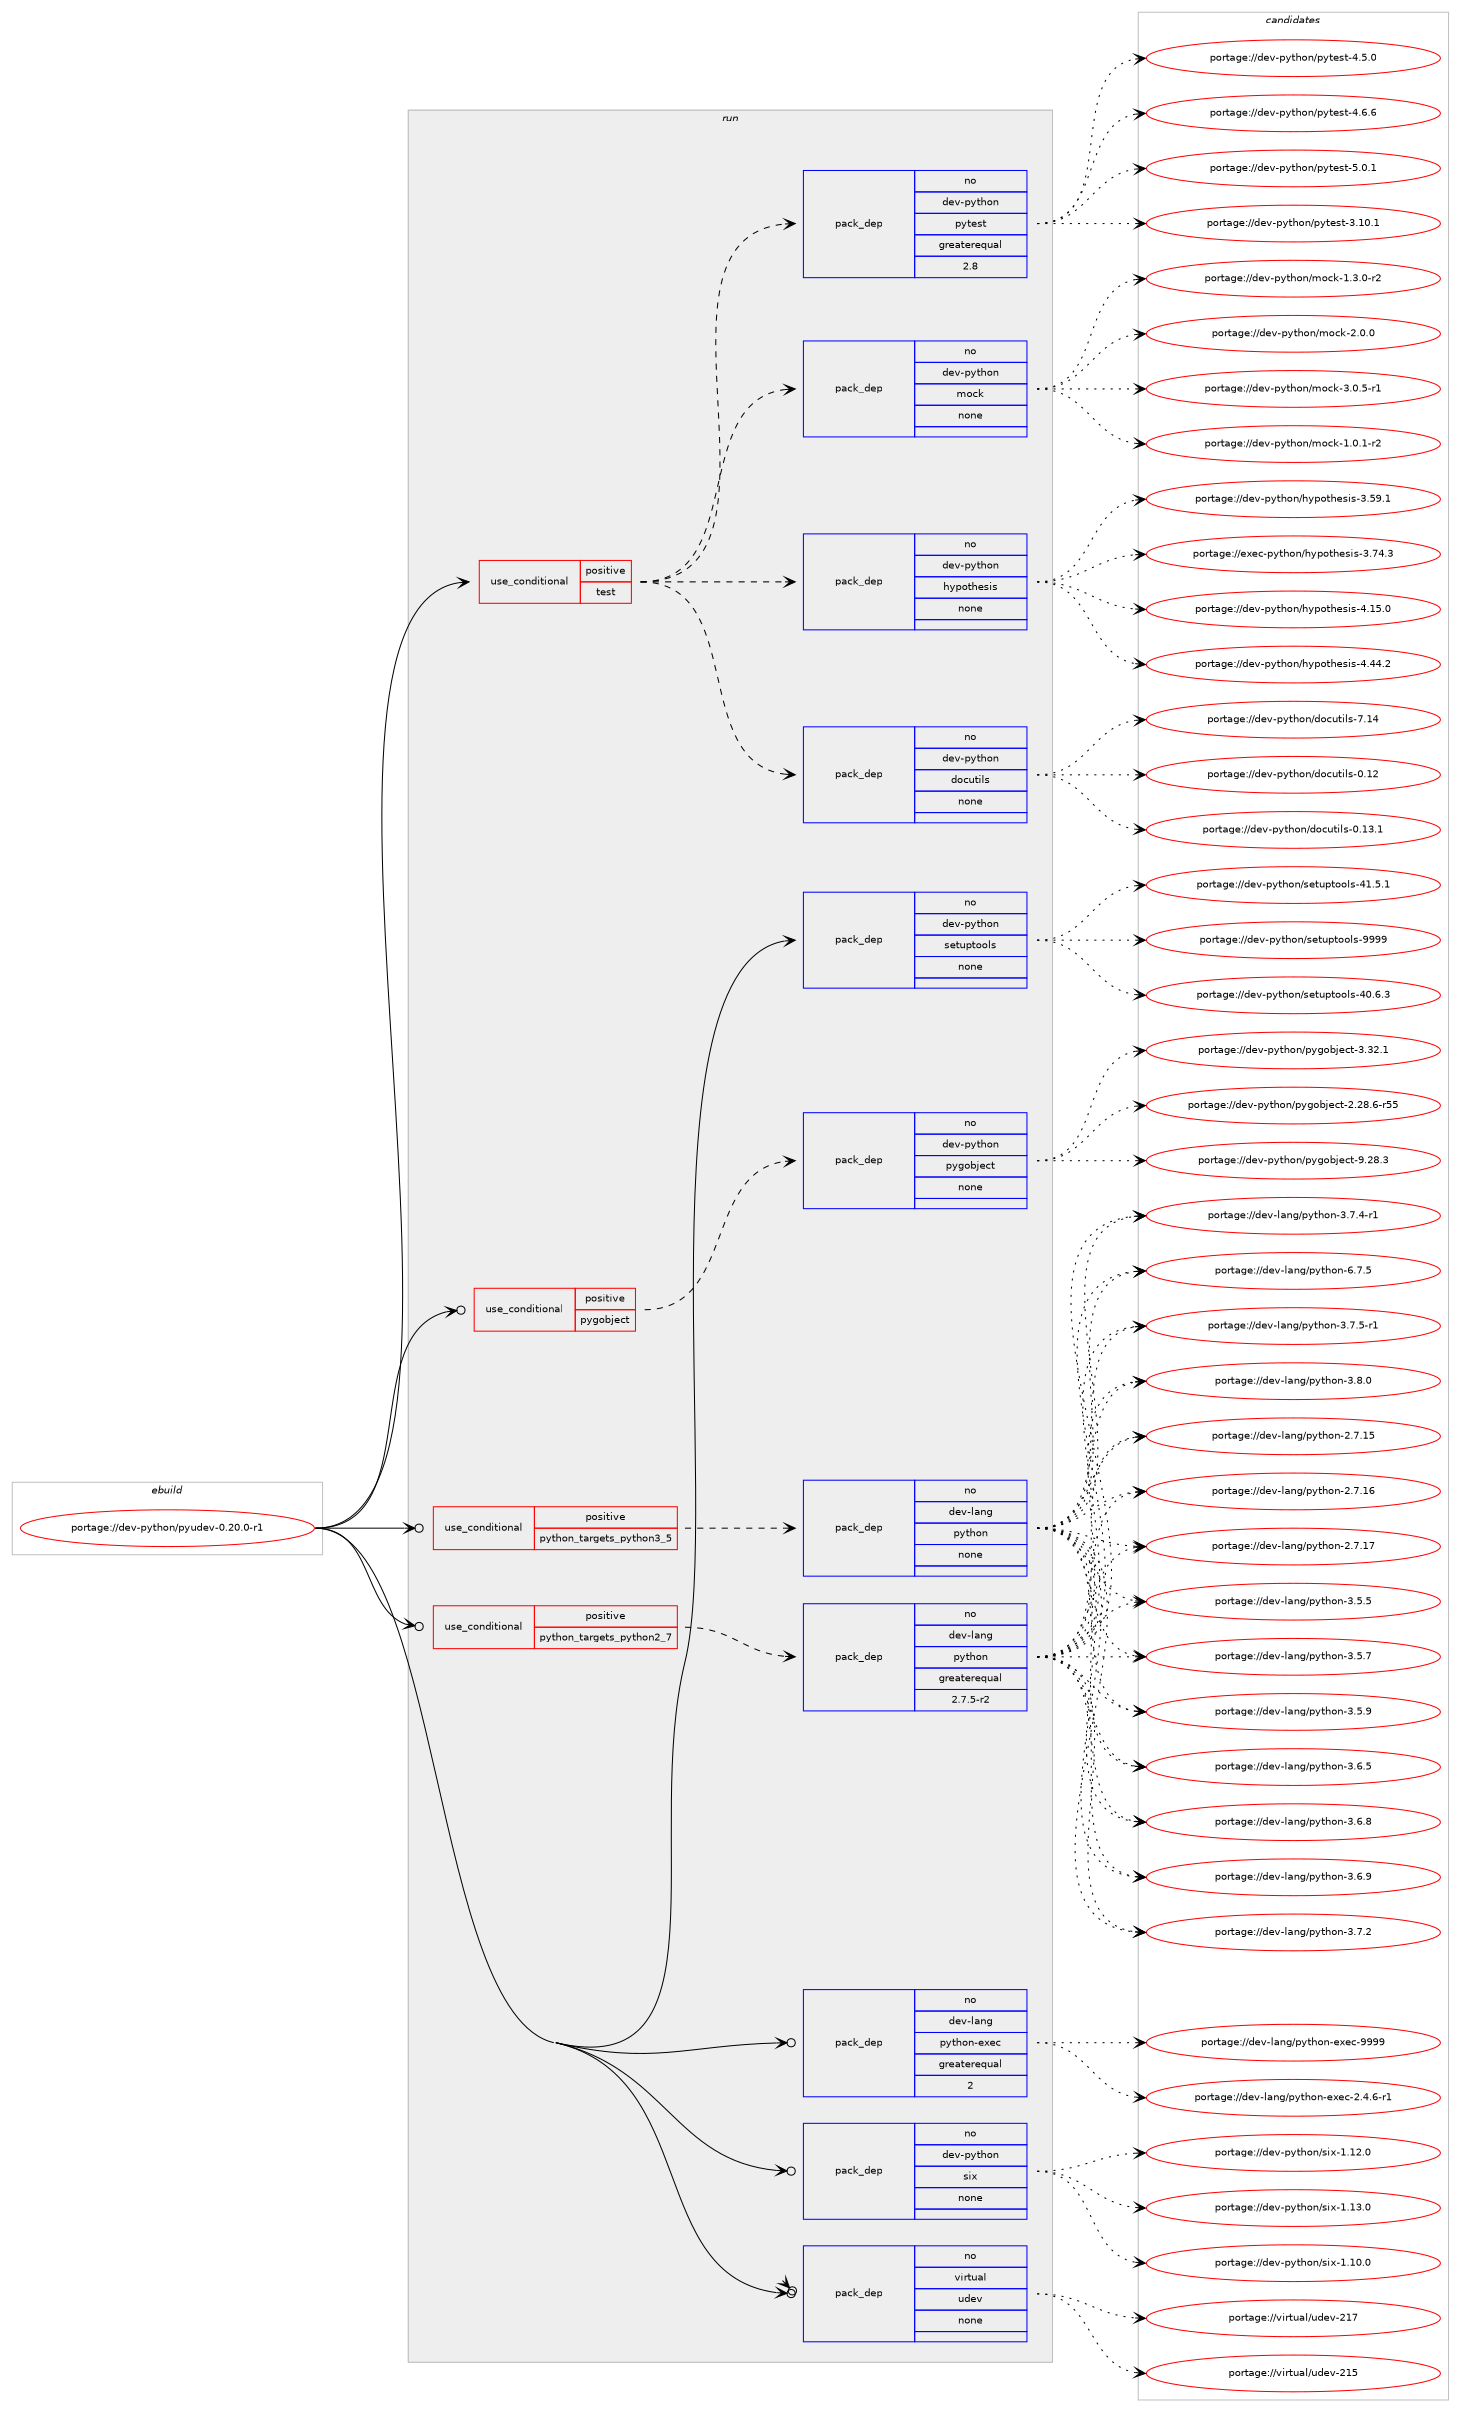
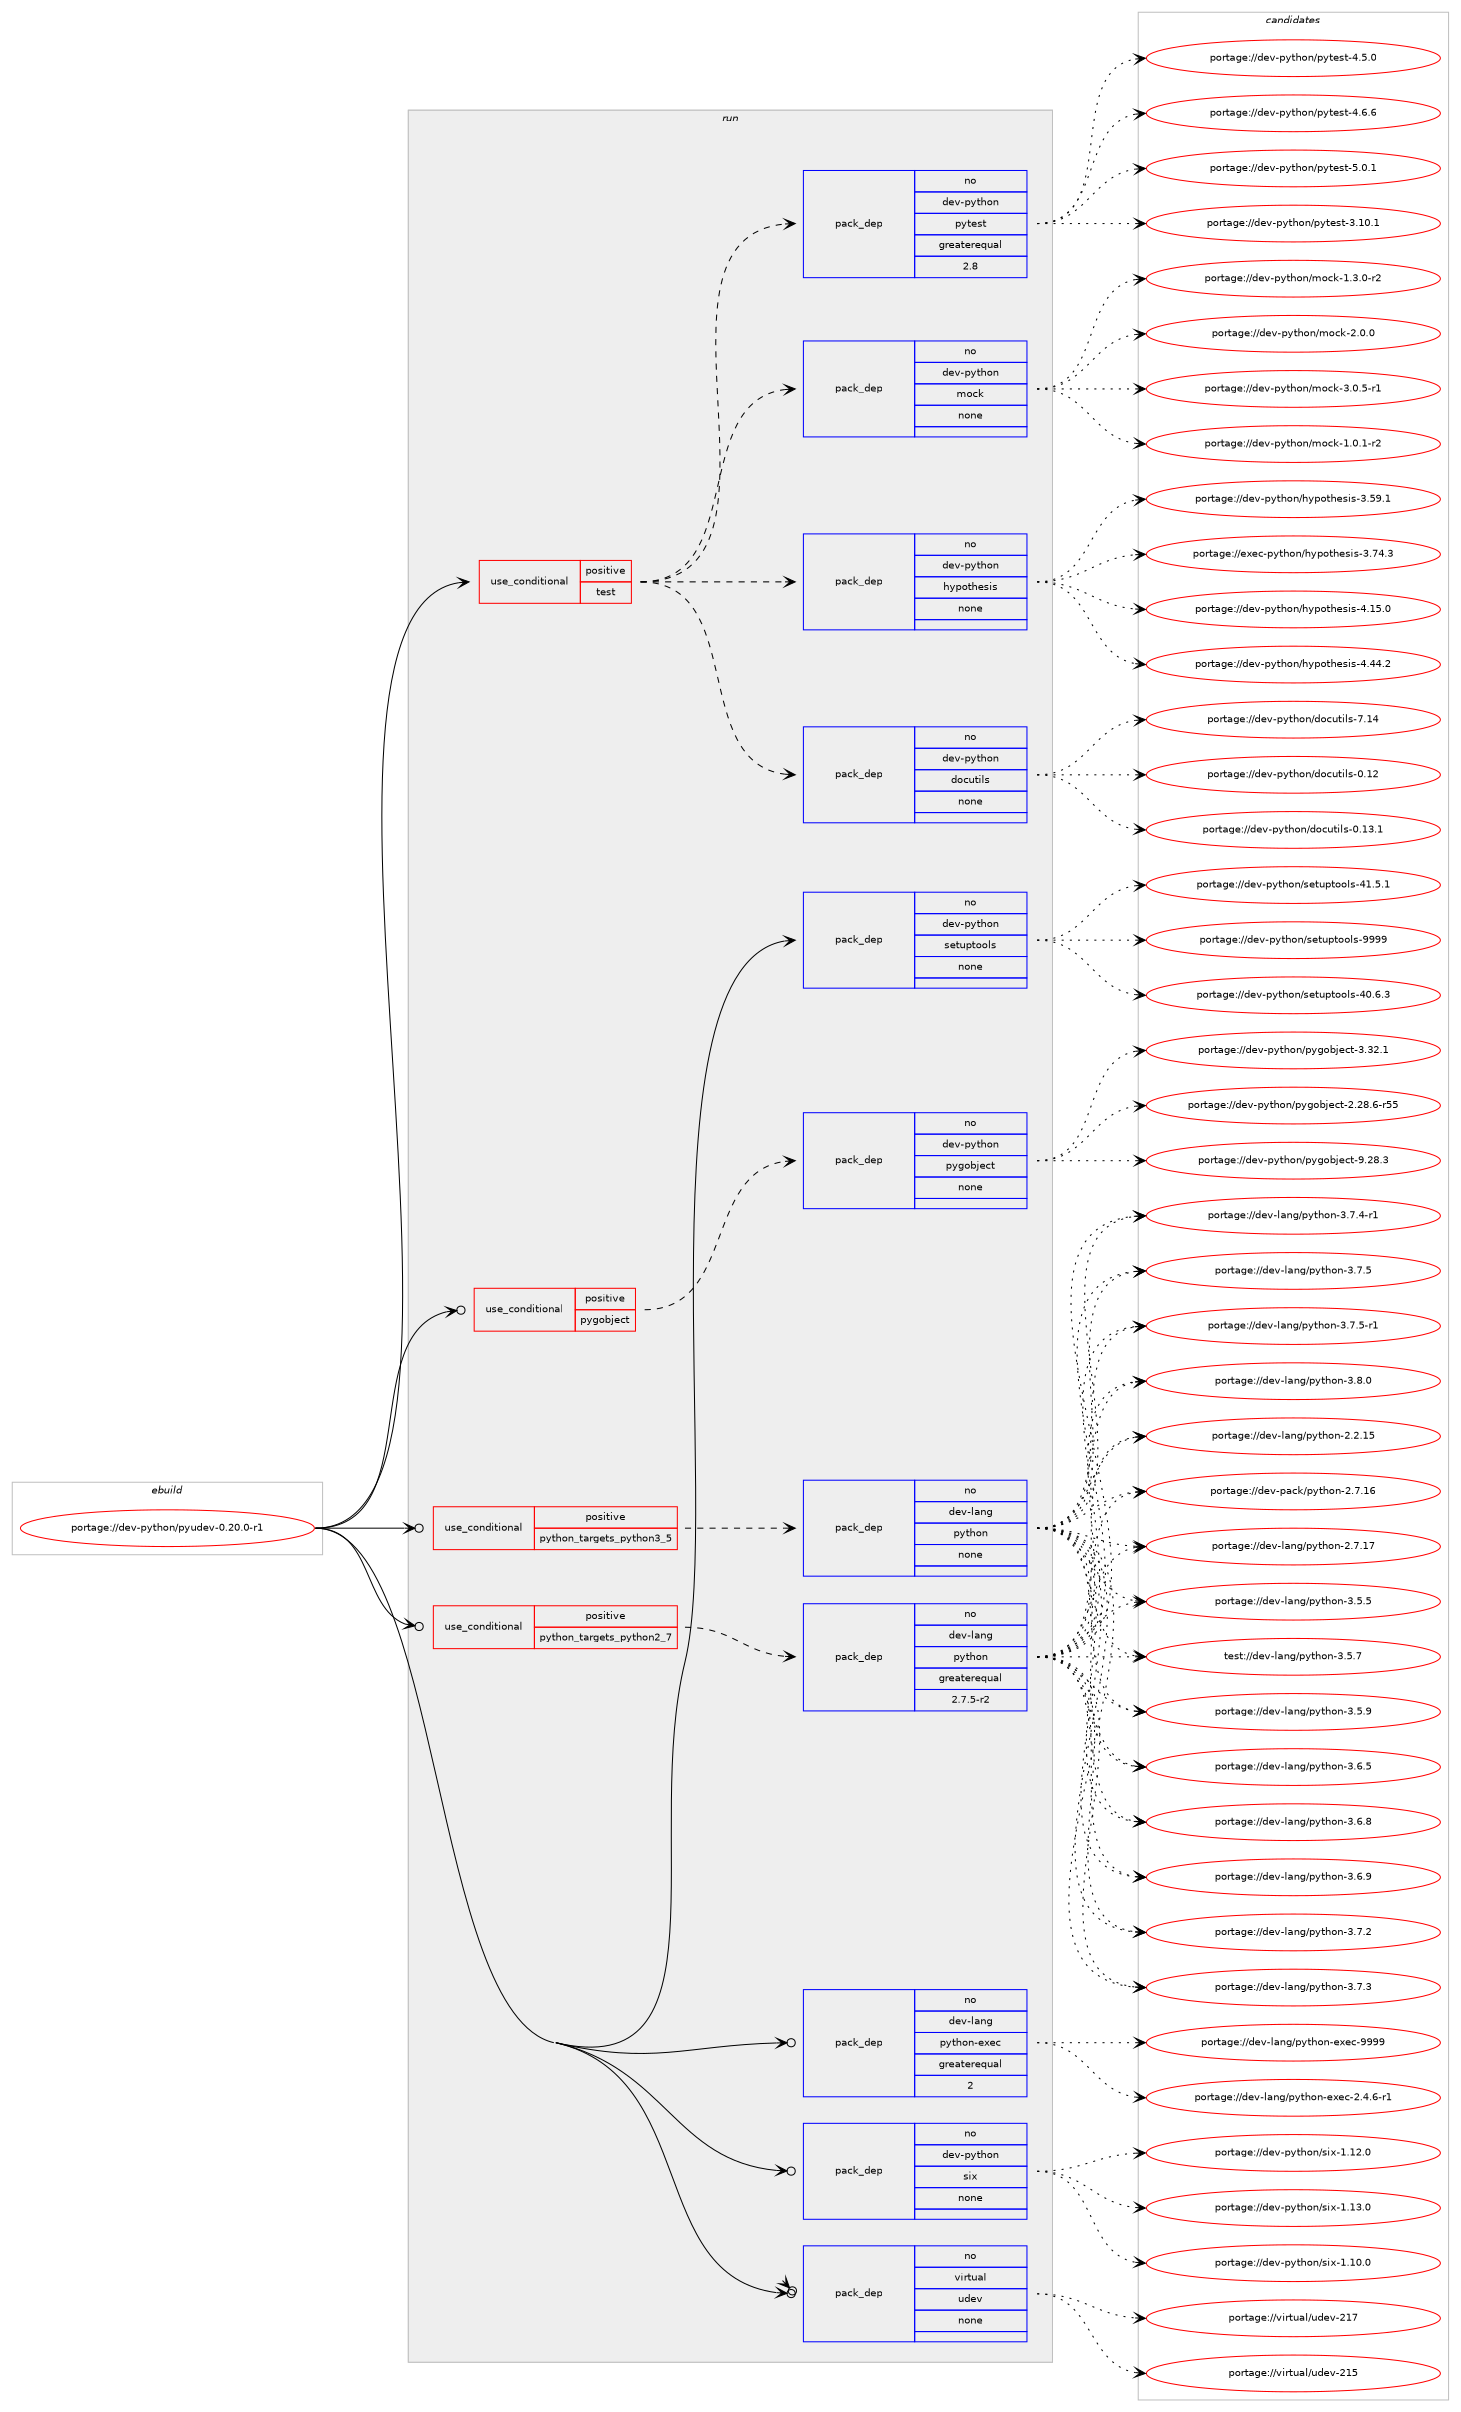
node "portage://dev-lang/python-6.7.5": label "portage://dev-lang/python-6.7.5" -> "portage://dev-lang/python-3.7.5"
node "portage://dev-lang/python-2.7.15": label "portage://dev-lang/python-2.7.15" -> "portage://dev-lang/python-2.2.15"
node "portage://dev-lang/python-2.7.16": label "portage://dev-lang/python-2.7.16" -> "portage://dev-pack/python-2.7.16"
node "portage://dev-lang/python-3.5.7": label "portage://dev-lang/python-3.5.7" -> "test://dev-lang/python-3.5.7"
node "portage://dev-lang/python-3.7.3": added
